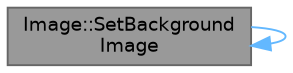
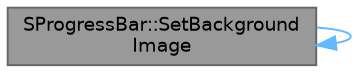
node "Image::SetBackground Image": label "Image::SetBackground Image" -> "SProgressBar::SetBackground Image"
